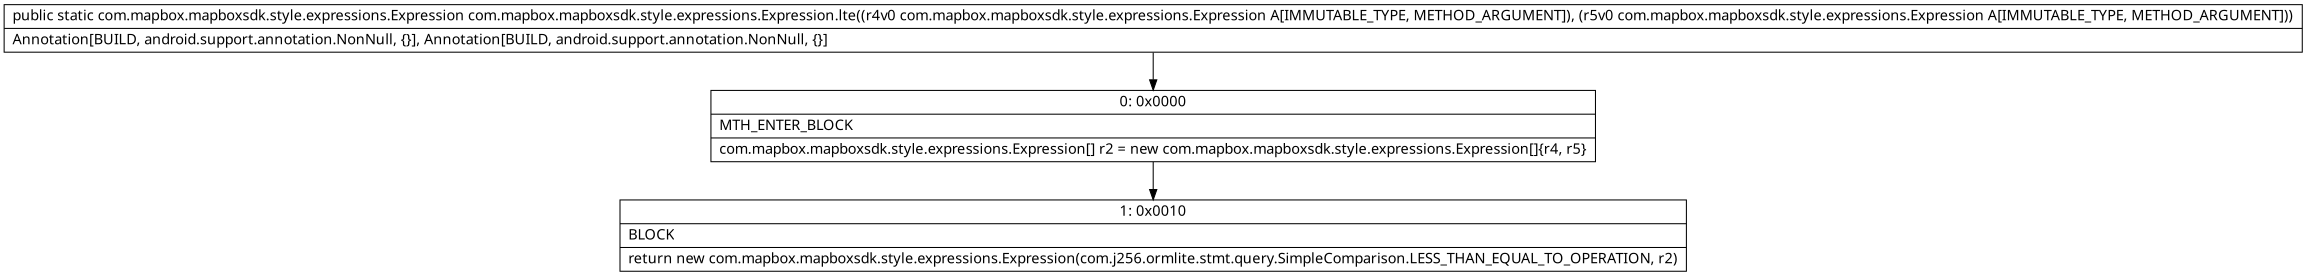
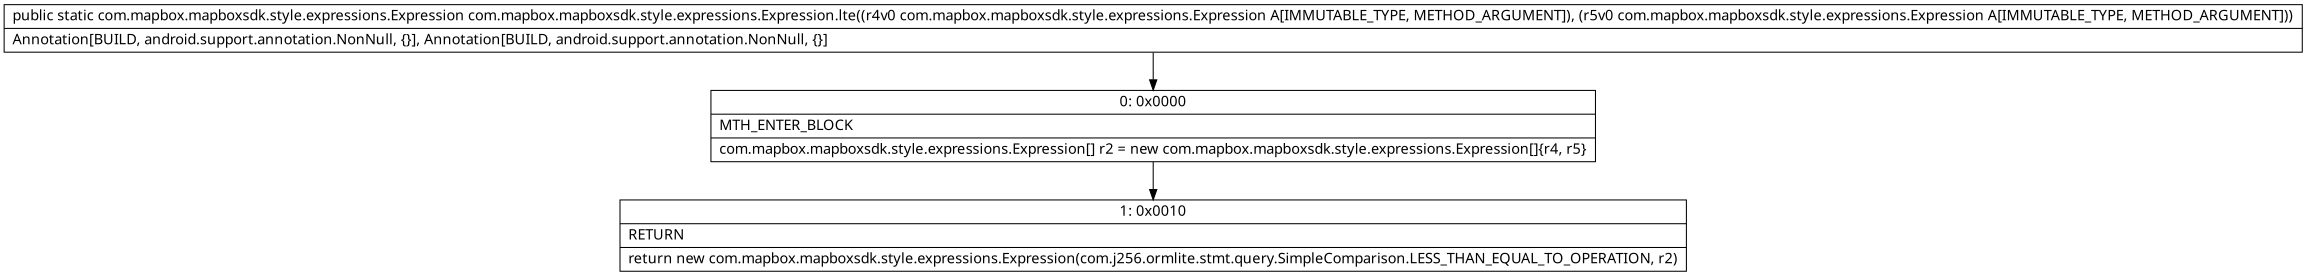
node "1: 0x0010": text "BLOCK" -> "RETURN"
